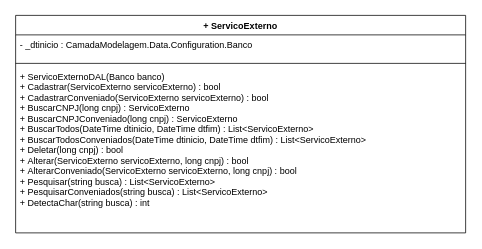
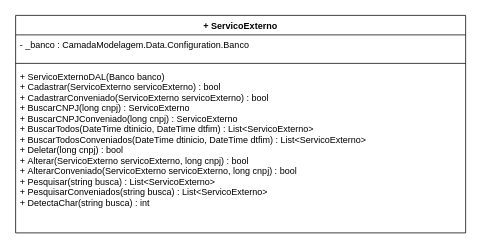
node "- _dtinicio : CamadaModelagem.Data.Configuration.Banco": label "- _dtinicio : CamadaModelagem.Data.Configuration.Banco" -> "- _banco : CamadaModelagem.Data.Configuration.Banco"
